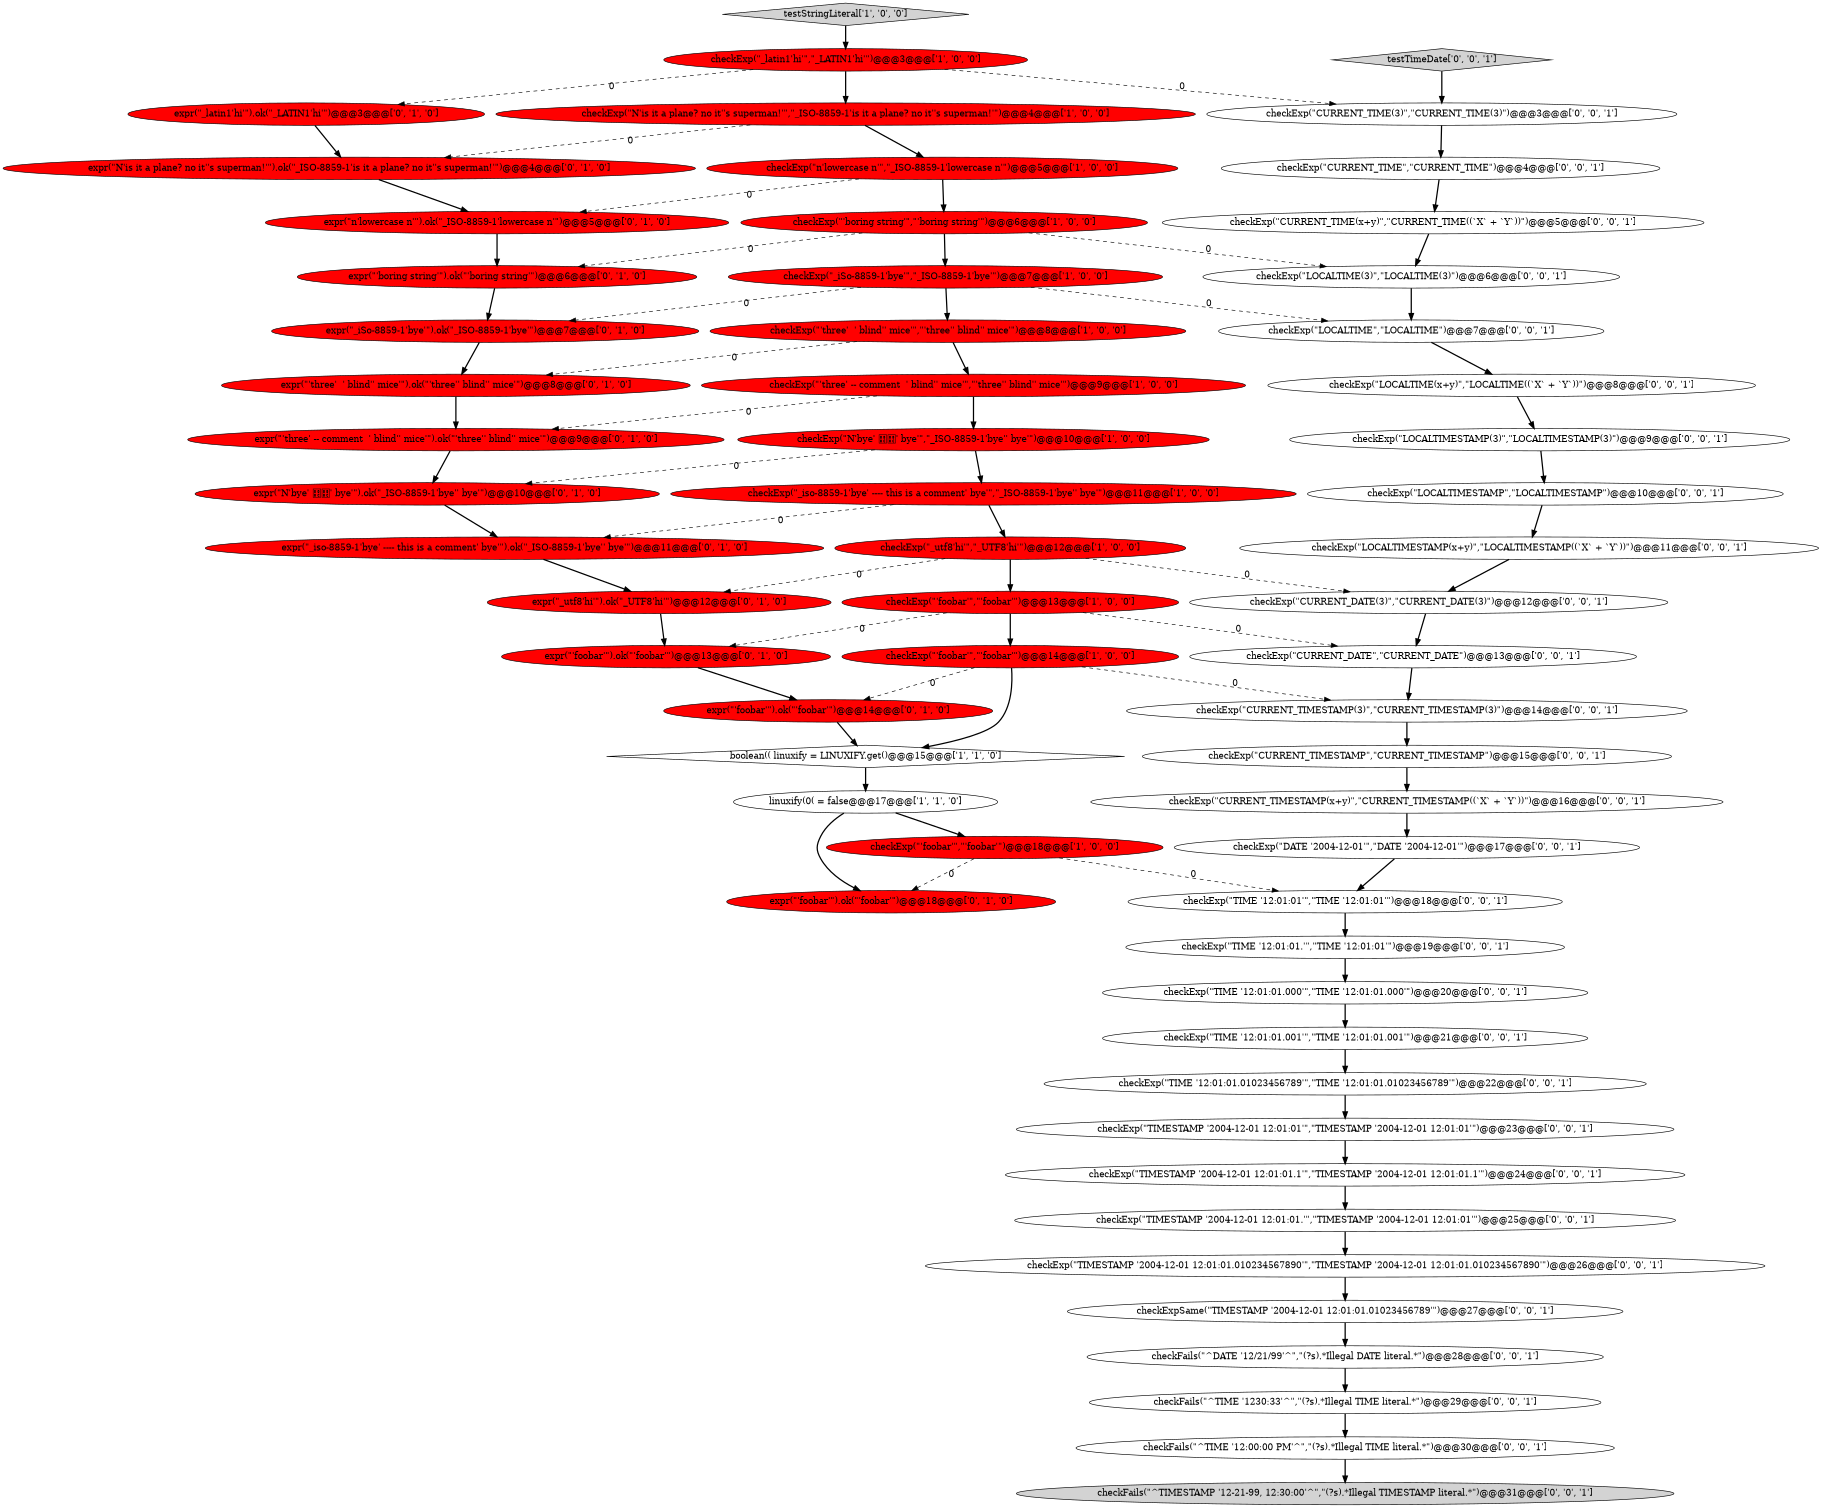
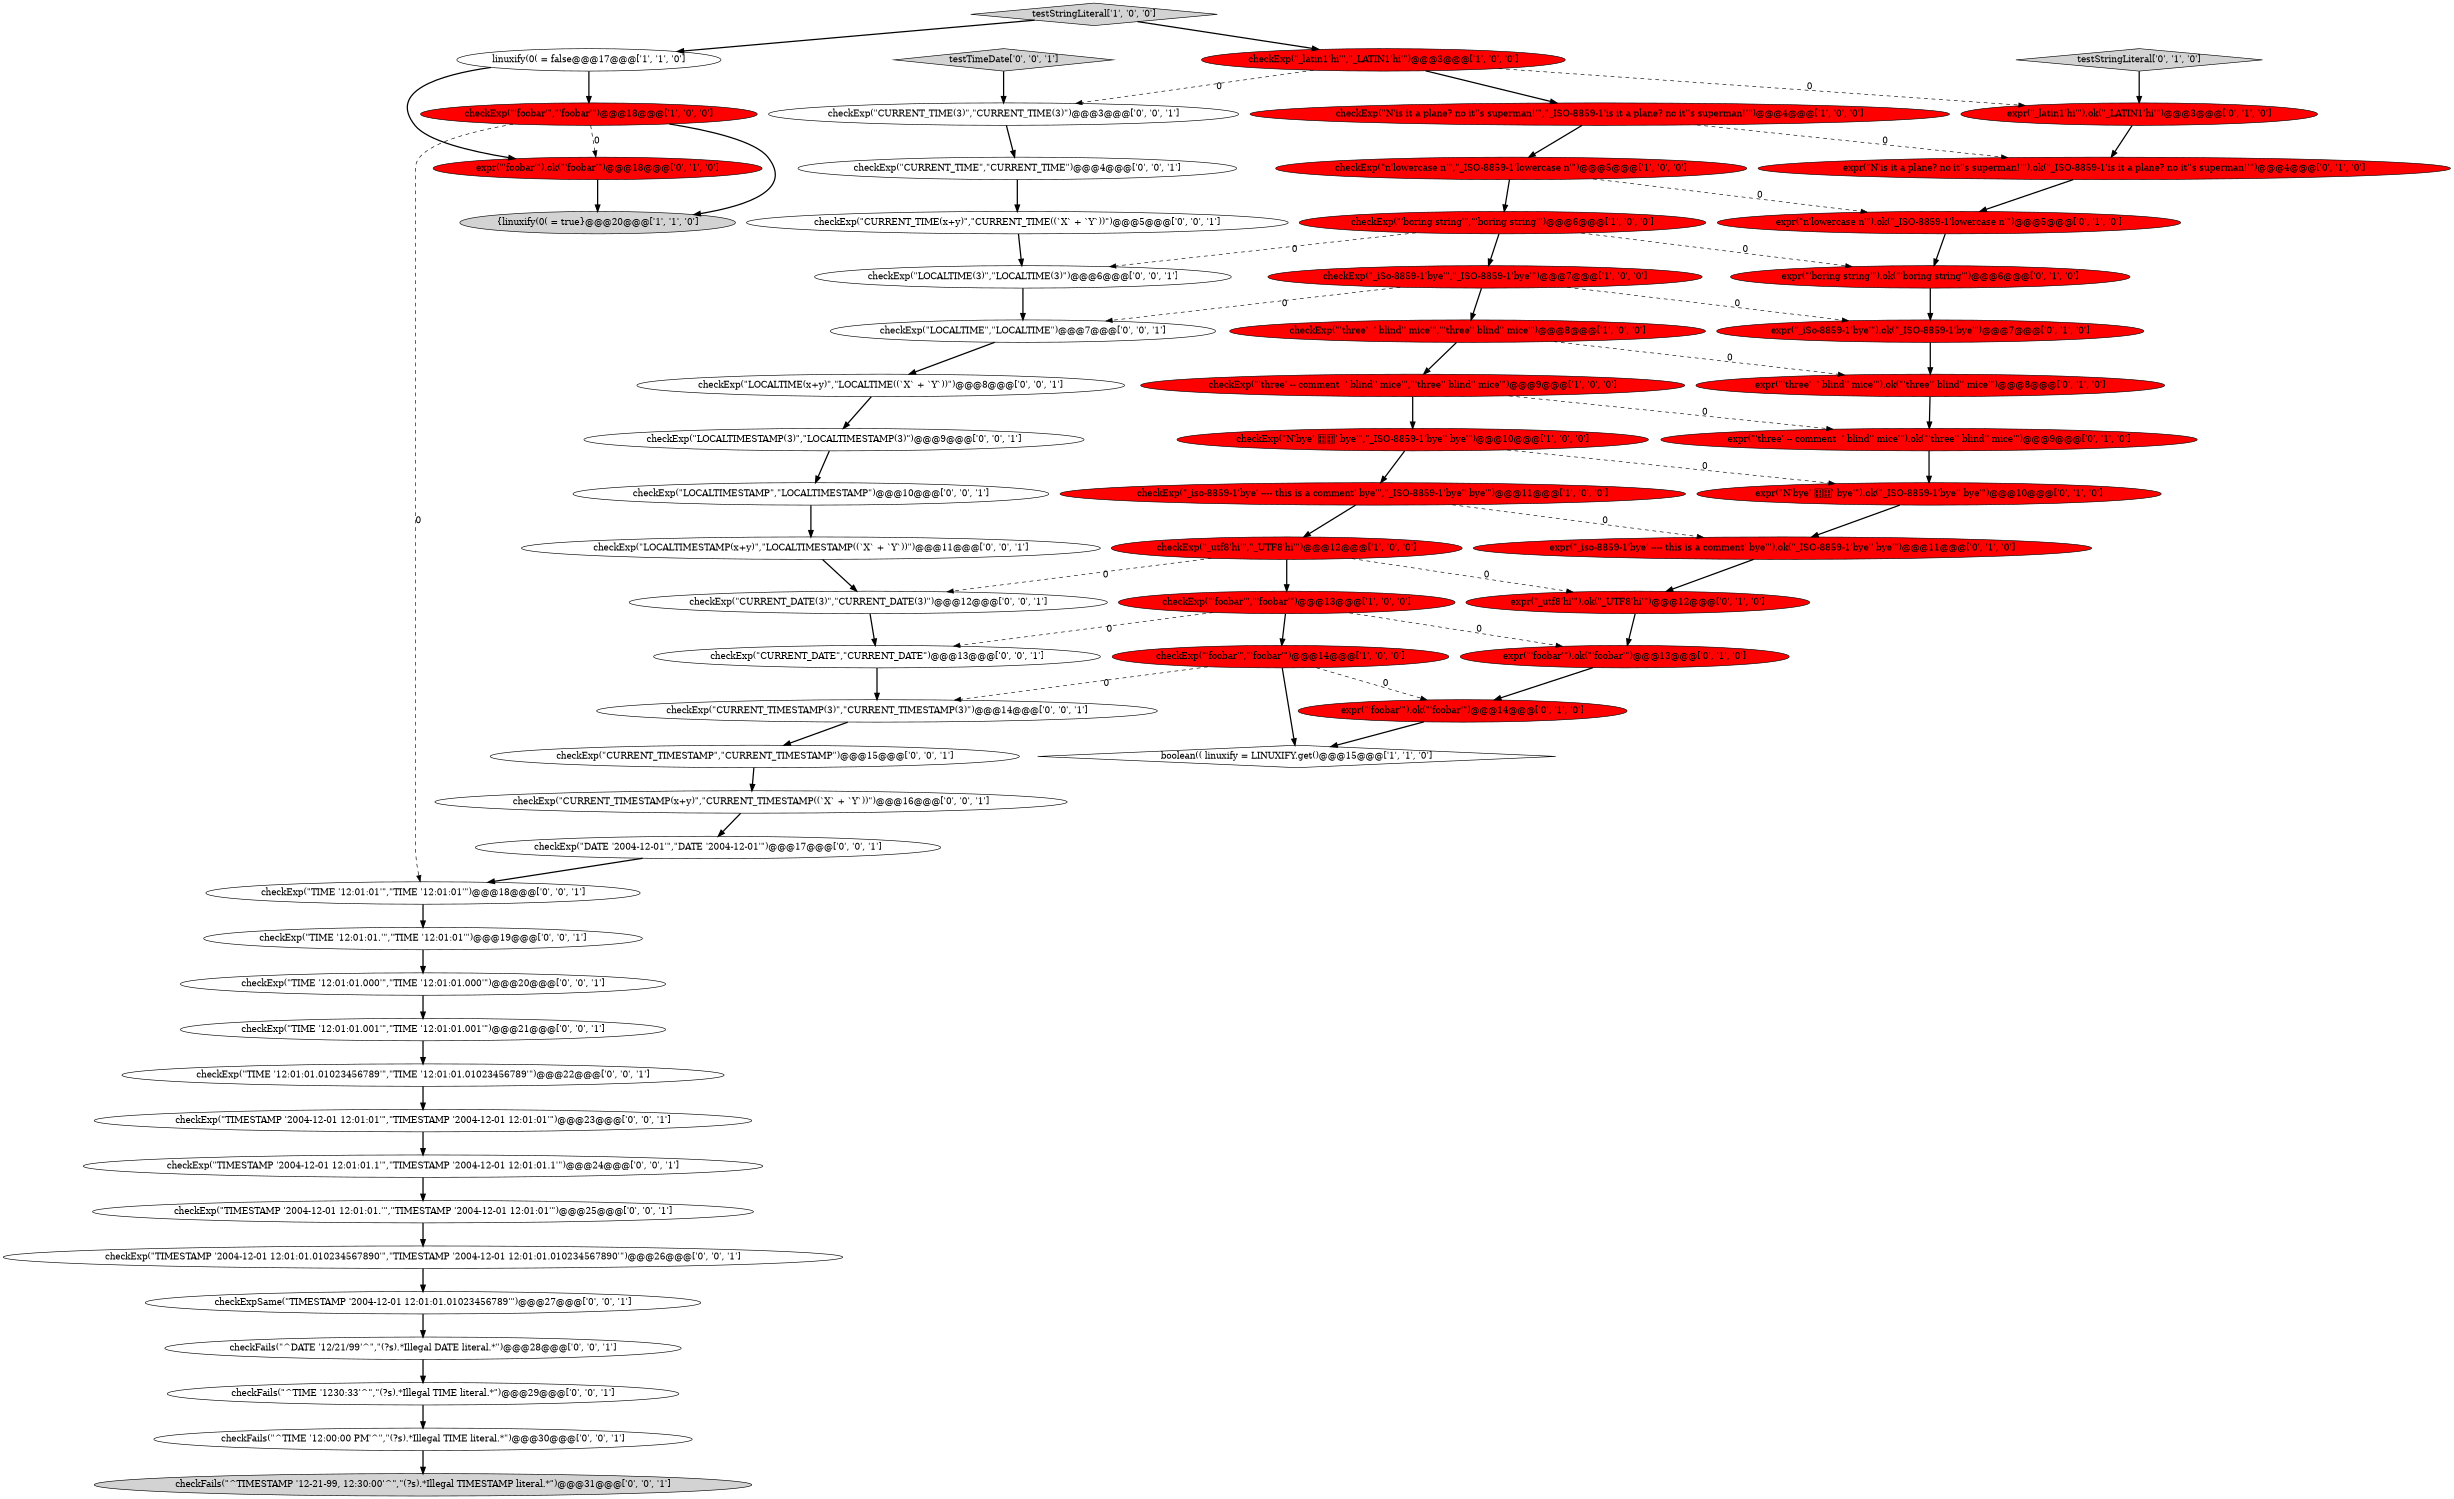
node "testStringLiteral['0', '1', '0']": added
node "{linuxify(0( = true}@@@20@@@['1', '1', '0']": added
edge "boolean(( linuxify = LINUXIFY.get()@@@15@@@['1', '1', '0']" -> "linuxify(0( = false@@@17@@@['1', '1', '0']": now "testStringLiteral['1', '0', '0']" -> "linuxify(0( = false@@@17@@@['1', '1', '0']"
